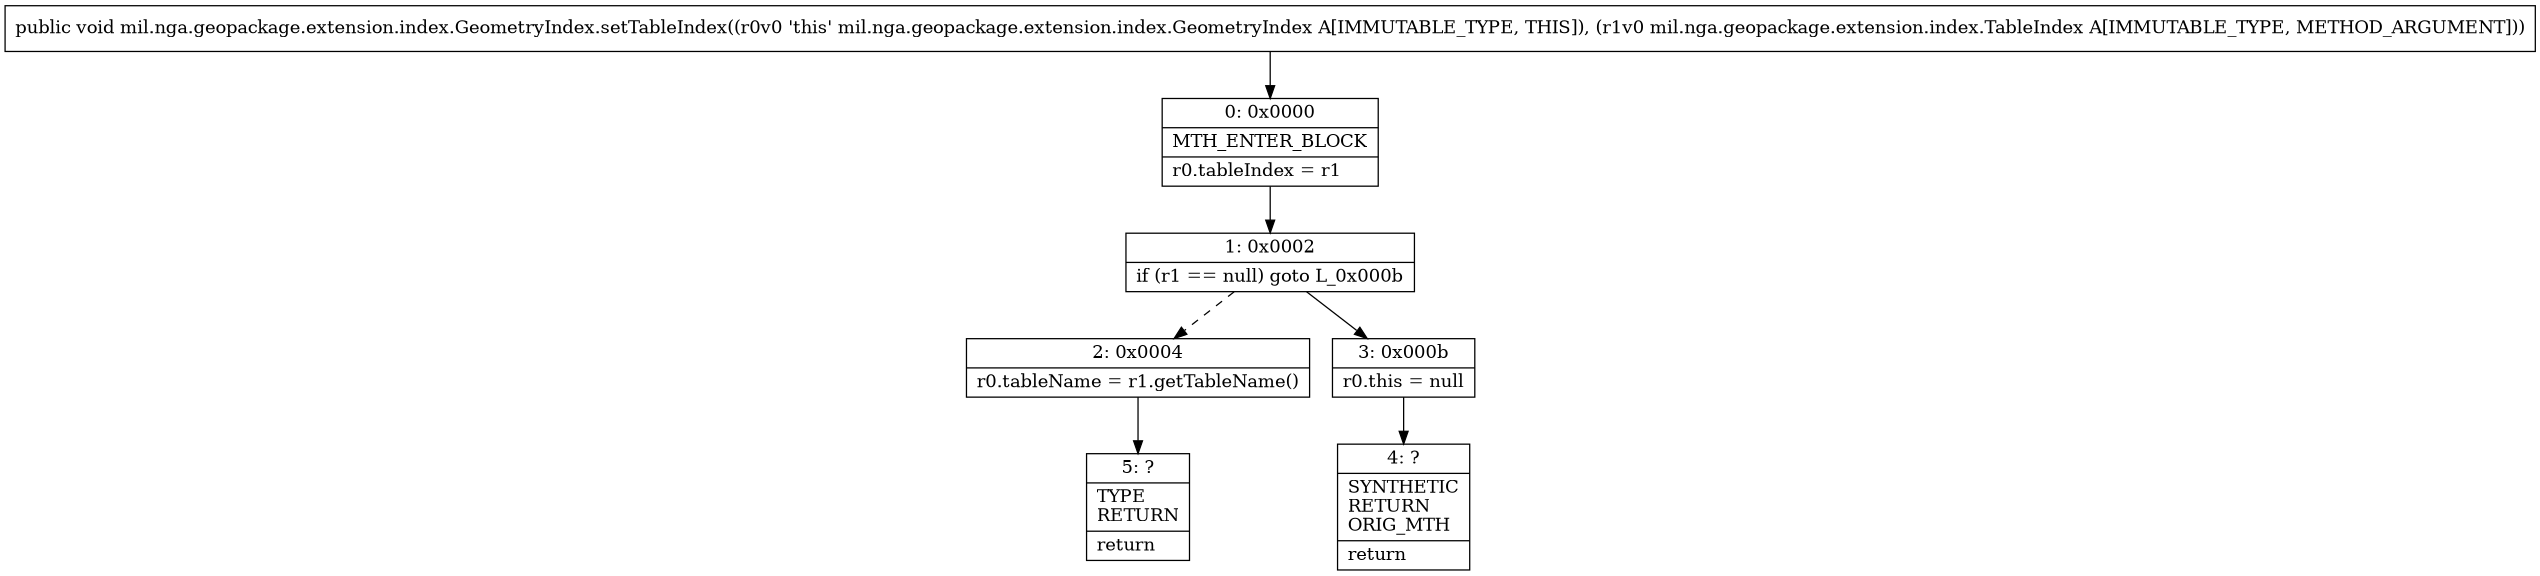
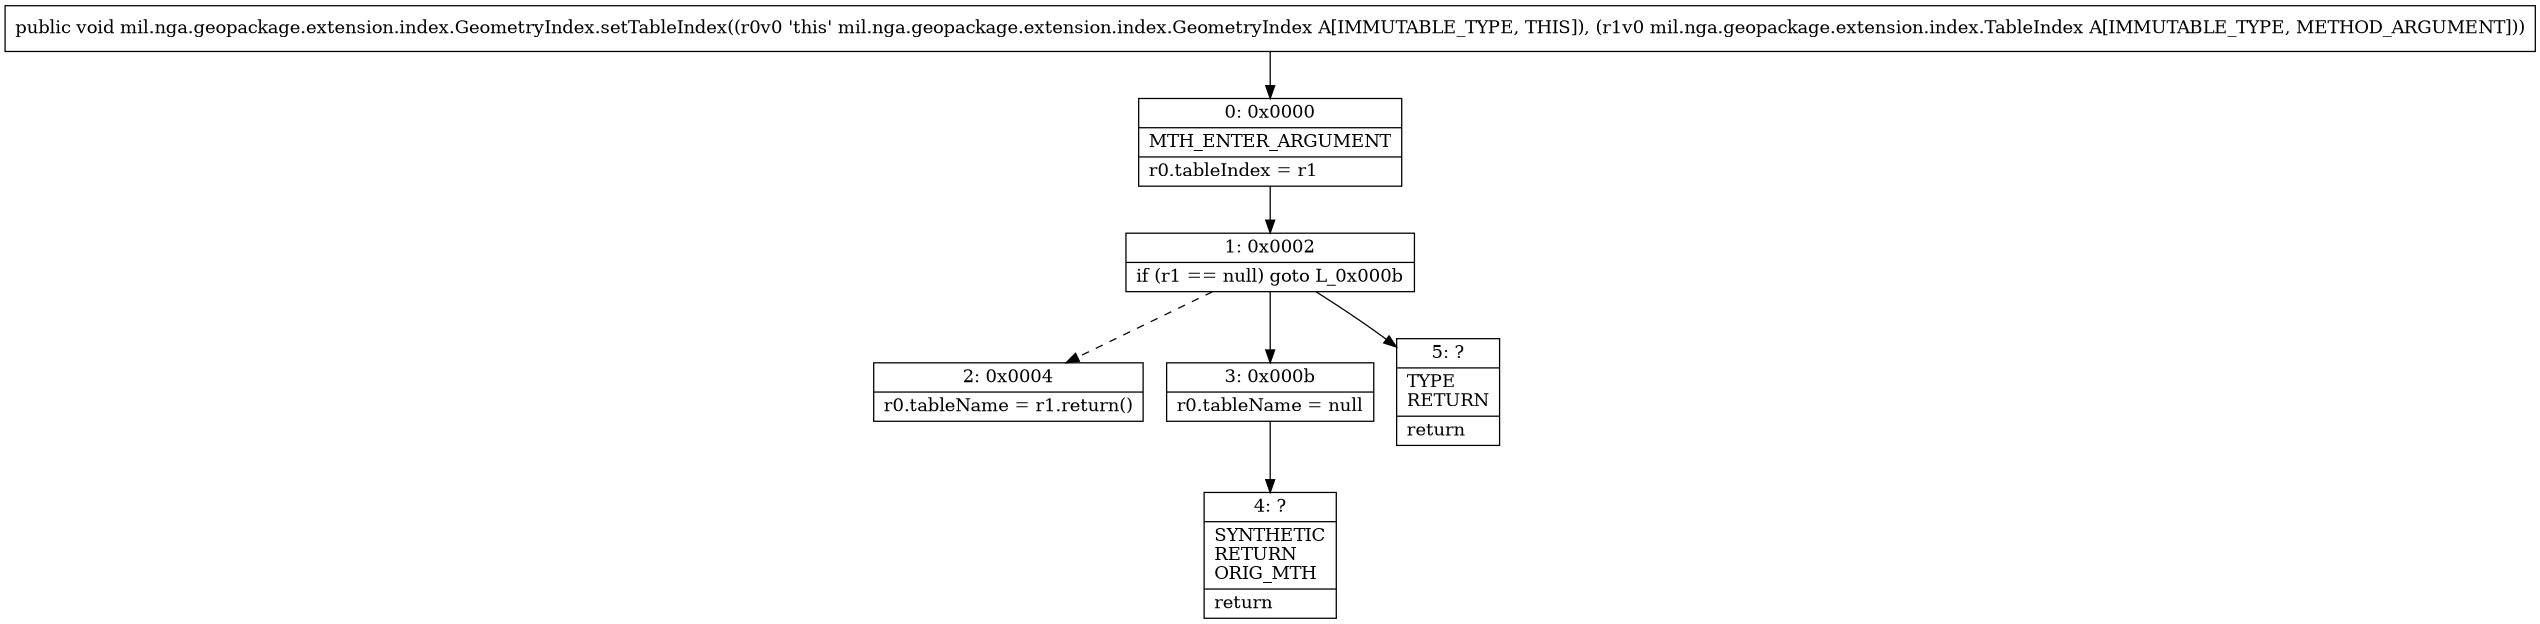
node "0: 0x0000": text "MTH_ENTER_BLOCK" -> "MTH_ENTER_ARGUMENT"
node "2: 0x0004": text "r0.tableName = r1.getTableName()" -> "r0.tableName = r1.return()"
node "3: 0x000b": text "r0.this = null" -> "r0.tableName = null"
edge "2: 0x0004" -> "5: ?": now "1: 0x0002" -> "5: ?"
